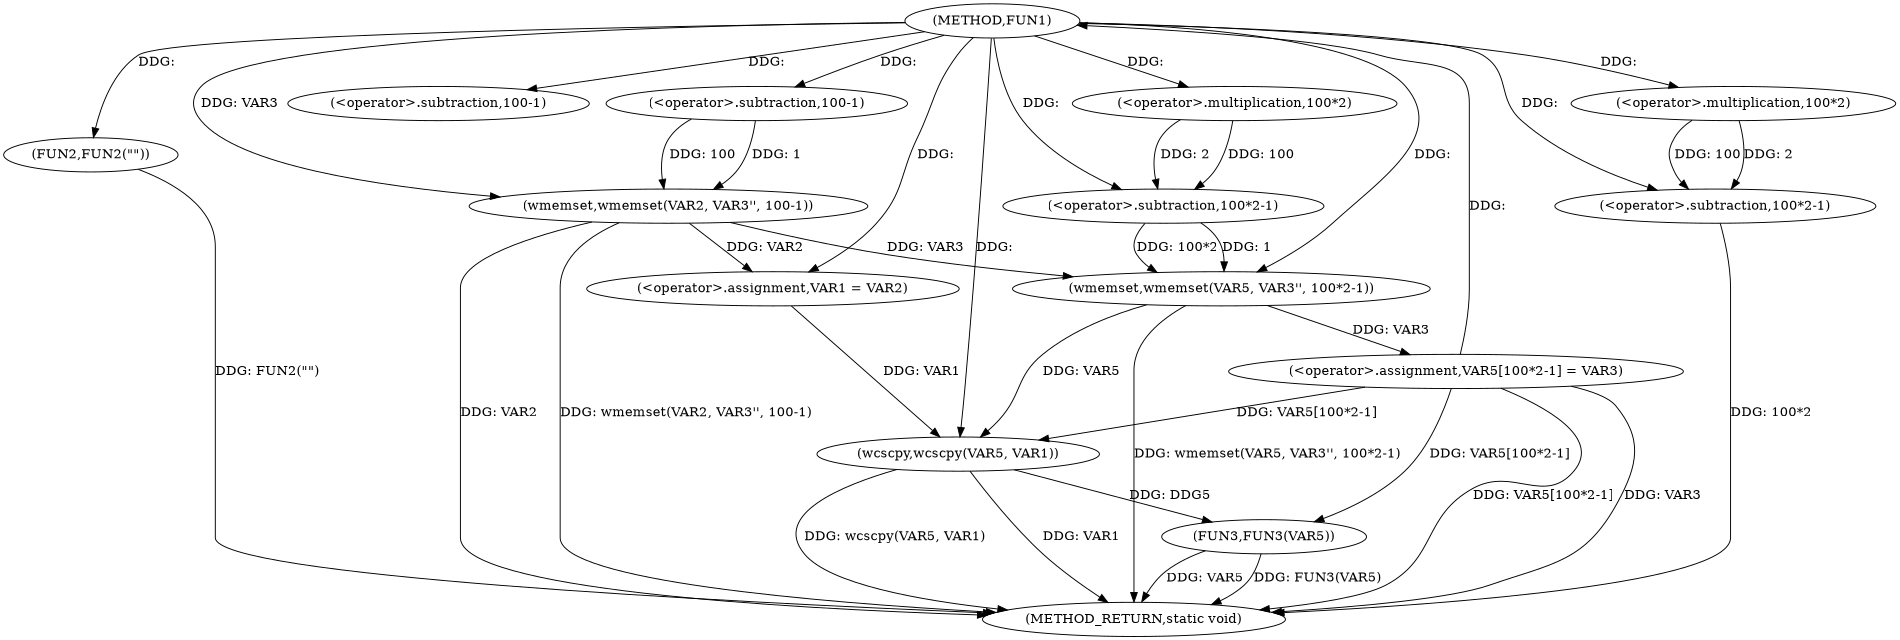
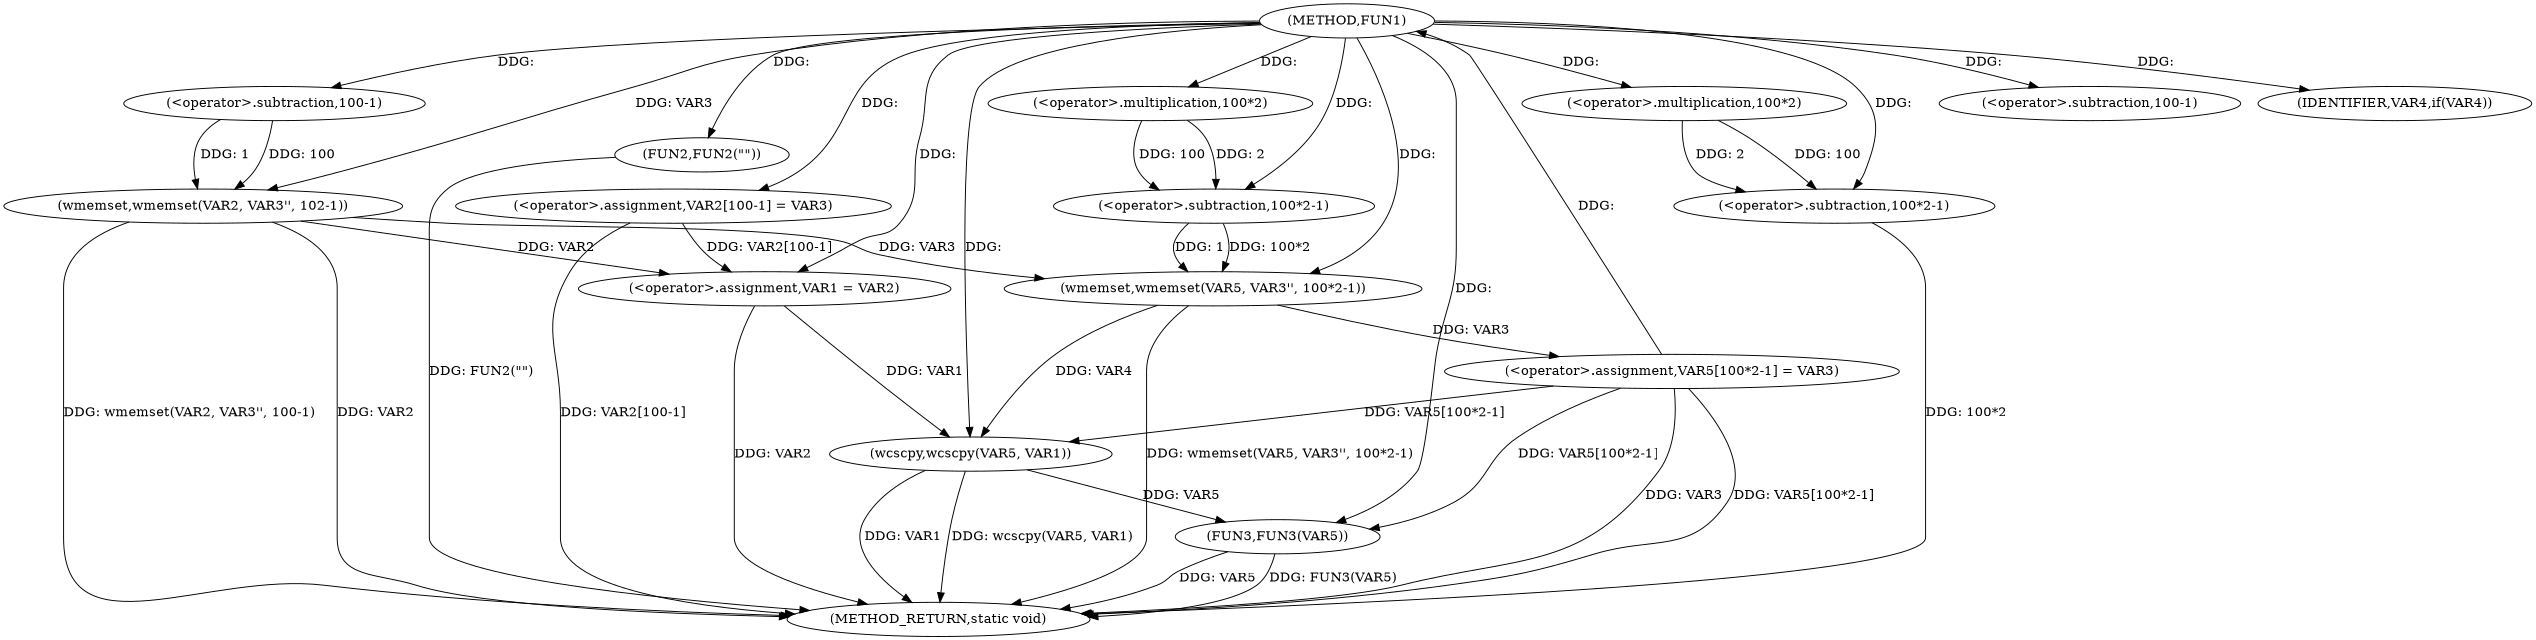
node "(IDENTIFIER,VAR4,if(VAR4))": added
node "(wmemset,wmemset(VAR2, VAR3'', 100-1))": label "(wmemset,wmemset(VAR2, VAR3'', 100-1))" -> "(wmemset,wmemset(VAR2, VAR3'', 102-1))"
node "(<operator>.assignment,VAR2[100-1] = VAR3)": added
edge "(METHOD,FUN1)" -> "(FUN3,FUN3(VAR5))": added, label "DDG:"
edge "(wmemset,wmemset(VAR5, VAR3'', 100*2-1))" -> "(wcscpy,wcscpy(VAR5, VAR1))": label "DDG: VAR5" -> "DDG: VAR4"
edge "(<operator>.assignment,VAR1 = VAR2)" -> "(METHOD_RETURN,static void)": added, label "DDG: VAR2"
edge "(wcscpy,wcscpy(VAR5, VAR1))" -> "(FUN3,FUN3(VAR5))": label "DDG: DDG5" -> "DDG: VAR5"
